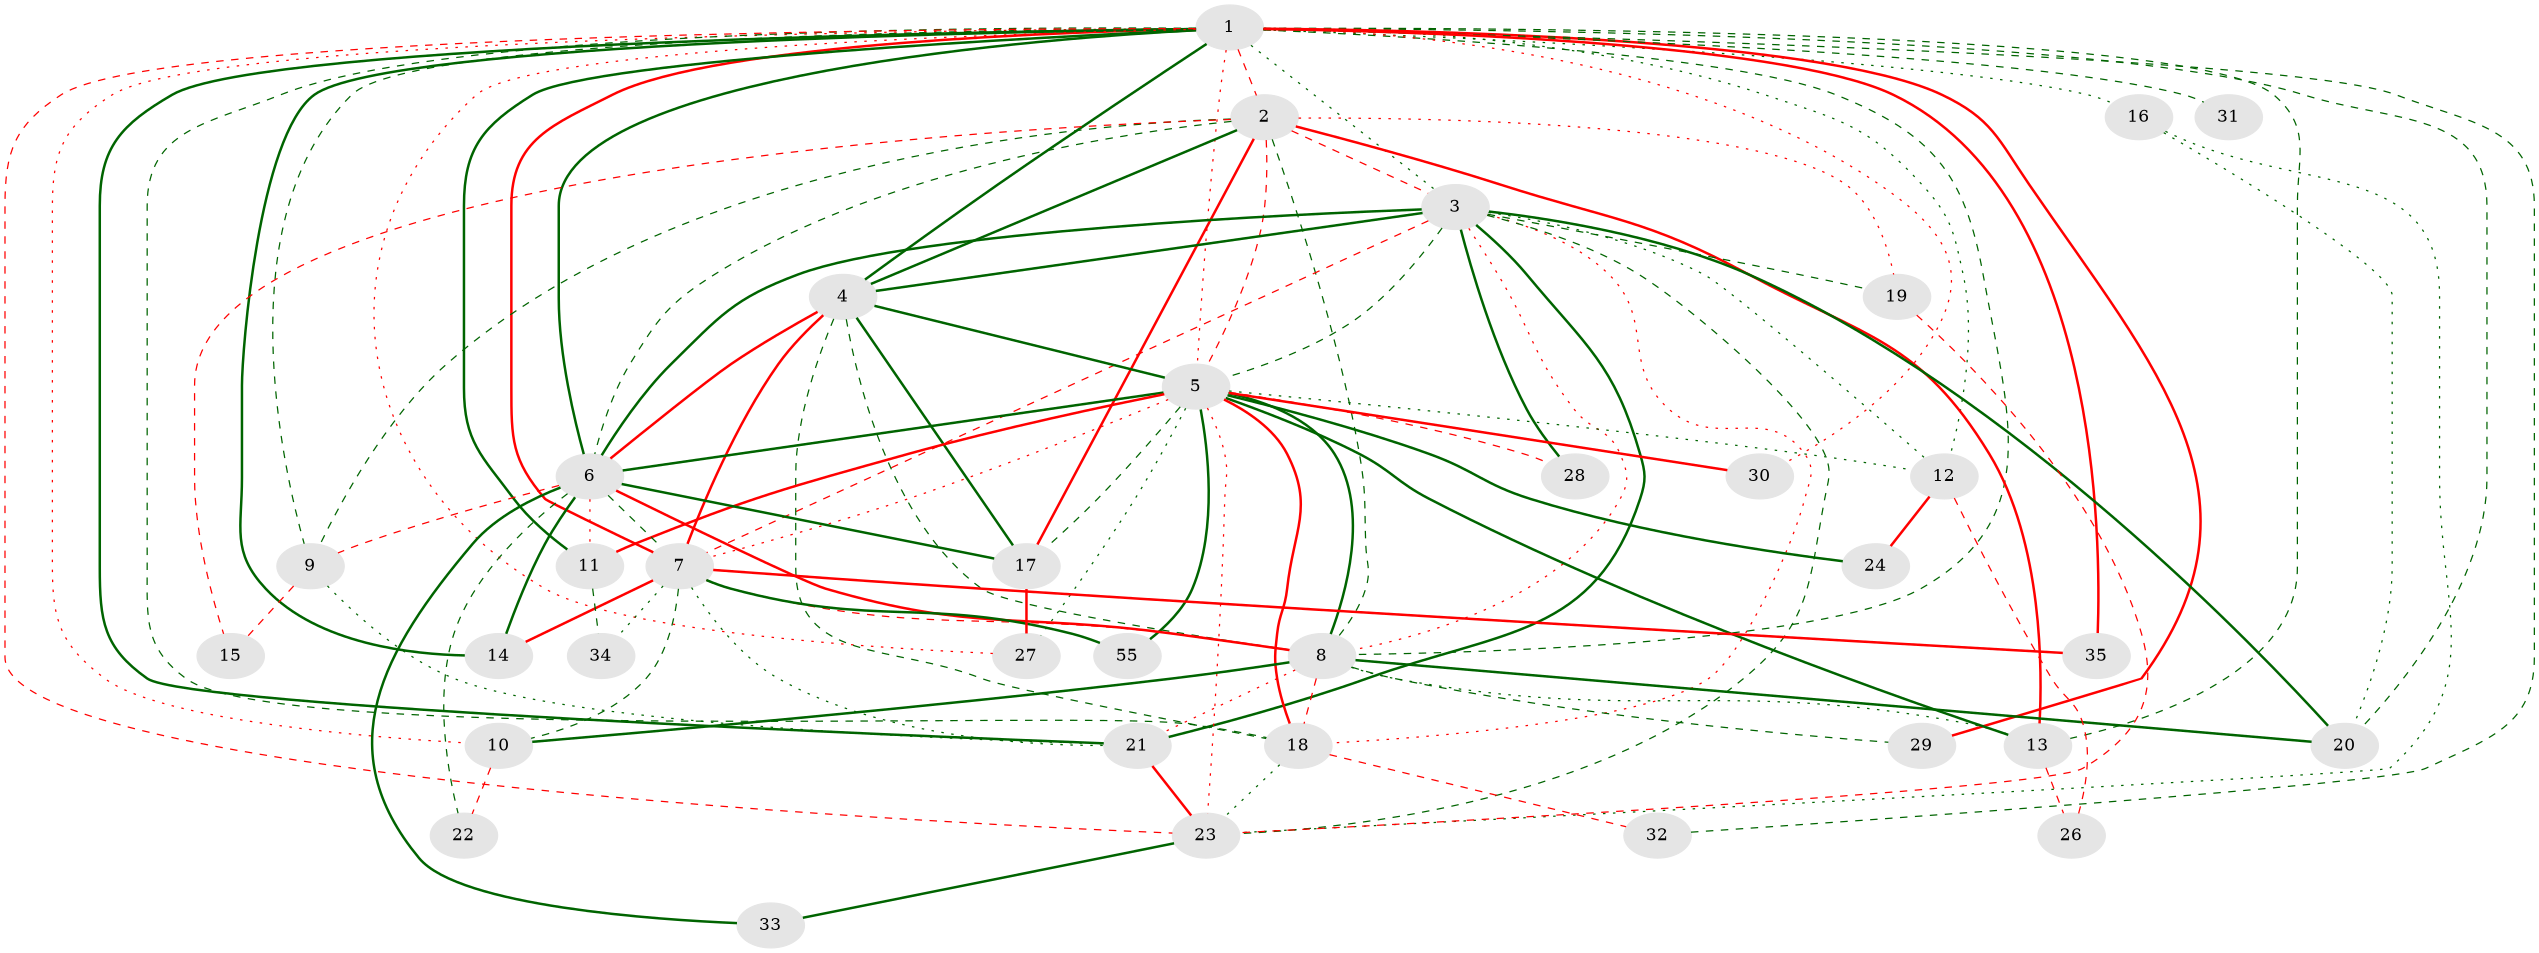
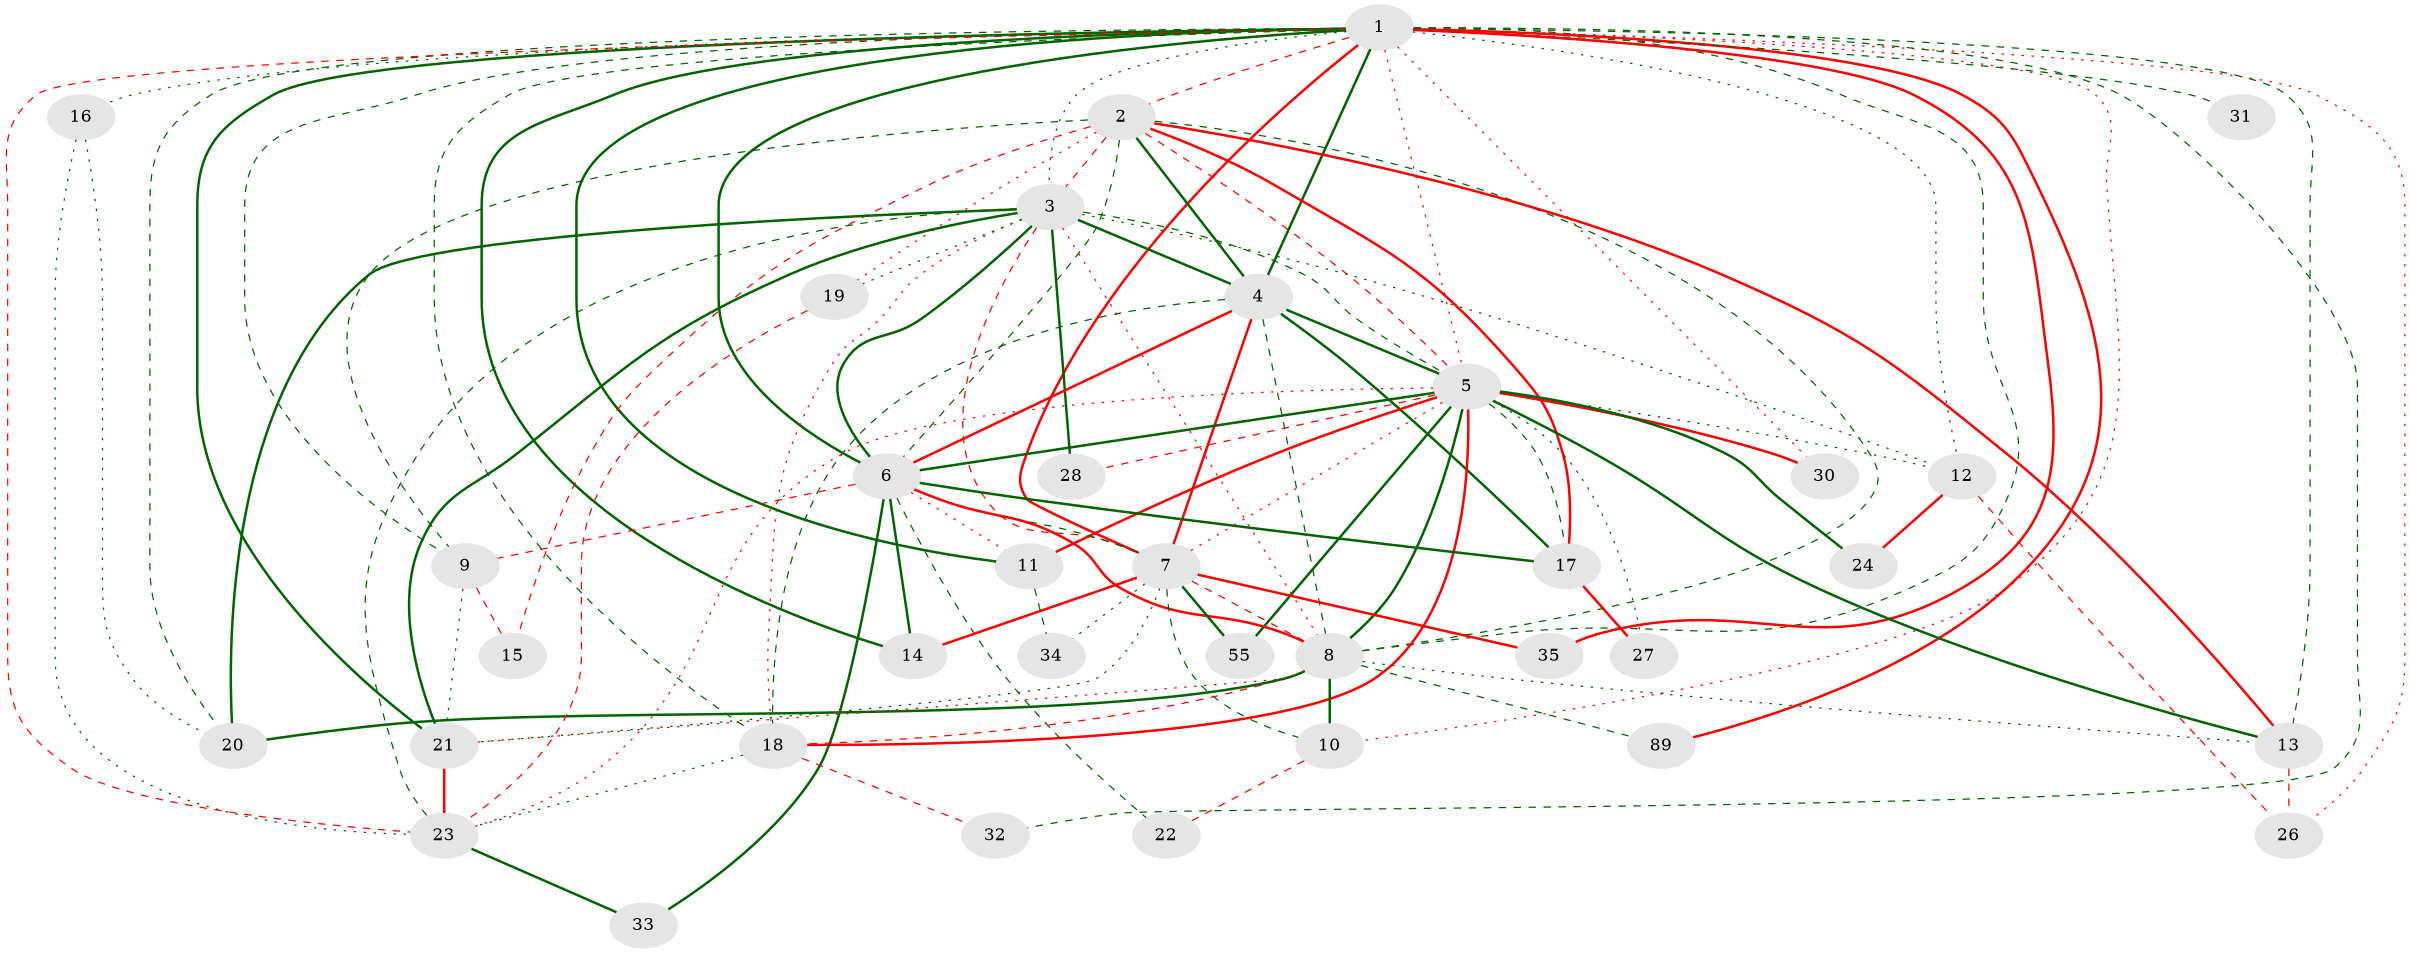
edge "1" -- "27": now "1" -- "26"
edge "3" -- "19": style dashed -> dotted
node "29": label "29" -> "89"
